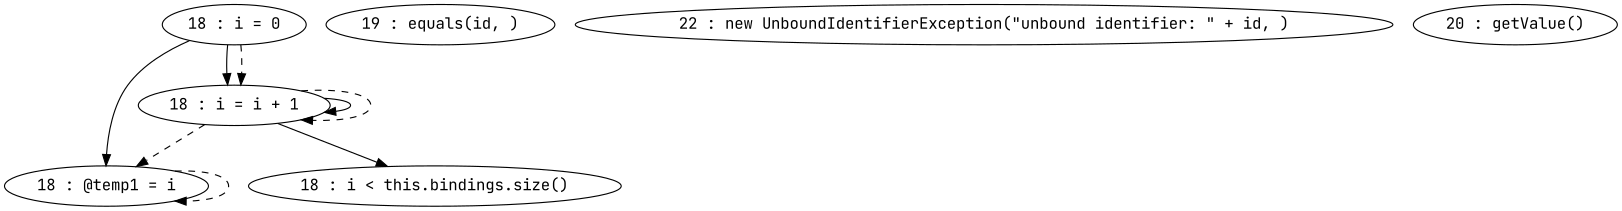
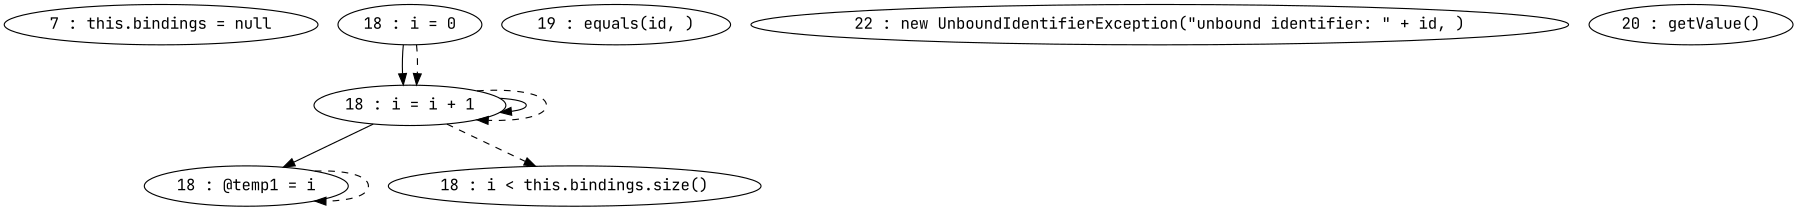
node "7 : this.bindings = null": added
edge "18 : i = 0" -> "18 : @temp1 = i": removed
edge "18 : i = i + 1" -> "18 : @temp1 = i": style dashed -> solid
edge "18 : i = i + 1" -> "18 : i < this.bindings.size()": style solid -> dashed
